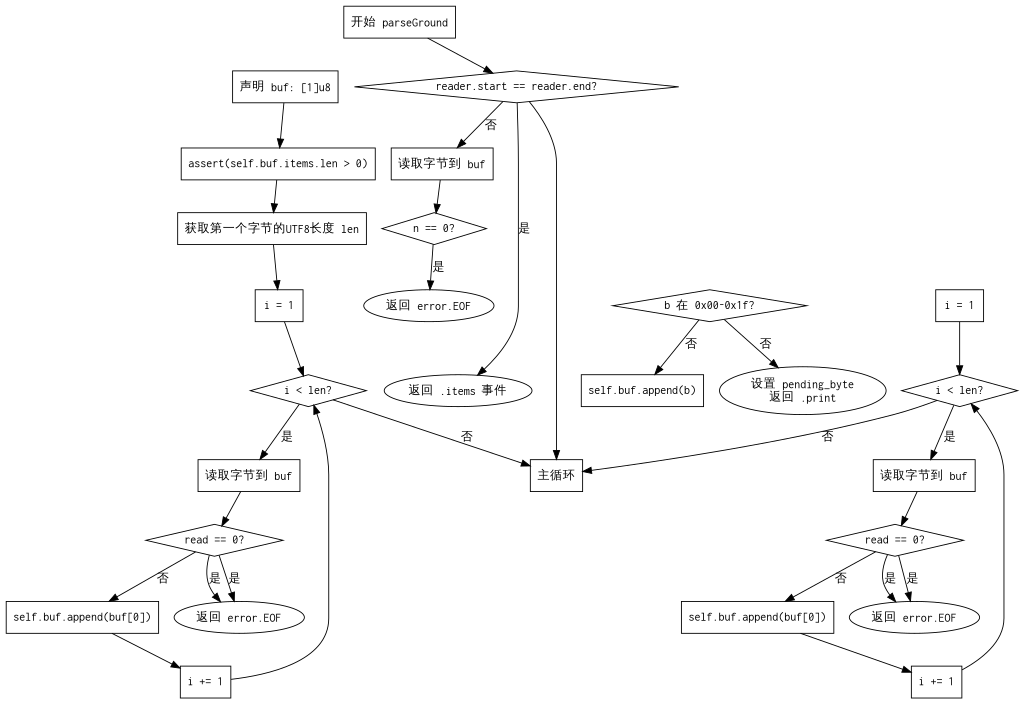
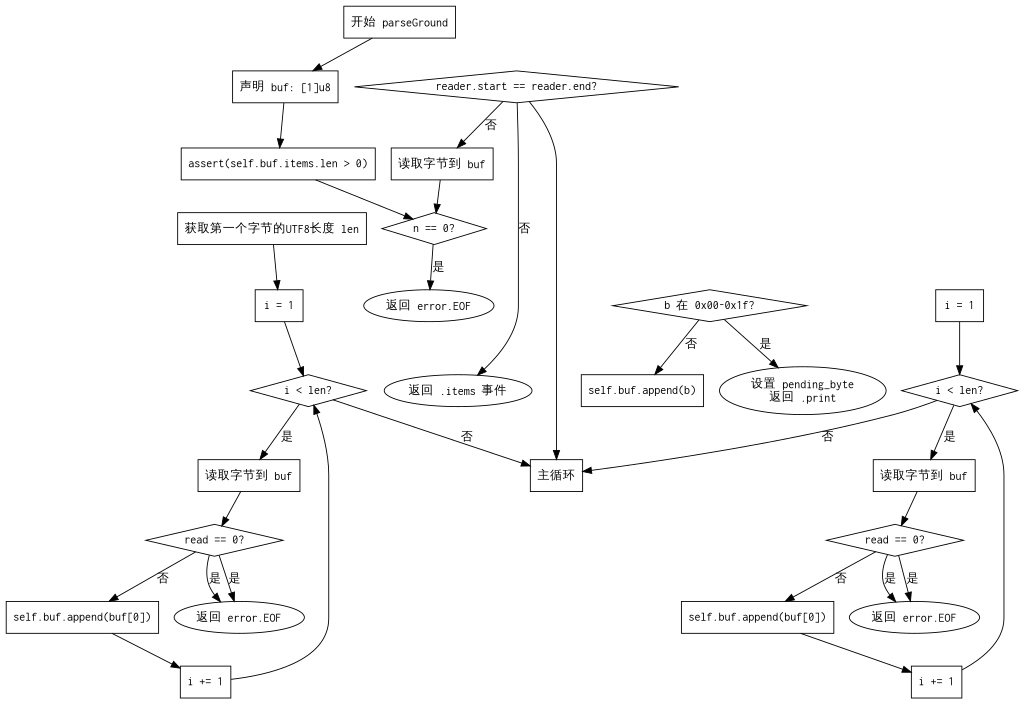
edge "开始 parseGround" -> "reader.start == reader.end?": now "开始 parseGround" -> "声明 buf: [1]u8"
edge "assert(self.buf.items.len > 0)" -> "获取第一个字节的UTF8长度 len": now "assert(self.buf.items.len > 0)" -> "n == 0?"
edge "reader.start == reader.end?" -> "返回 .items 事件": label "是" -> "否"
edge "b 在 0x00-0x1f?" -> "设置 pending_byte 返回 .print": label "否" -> "是"
